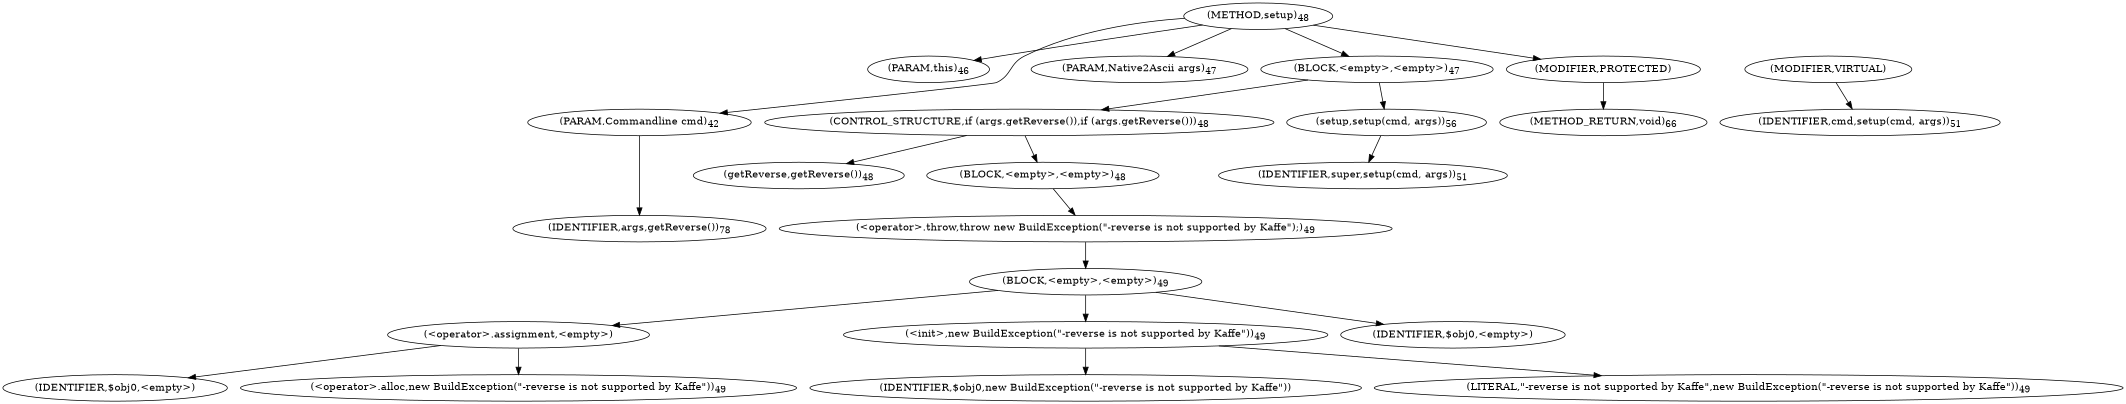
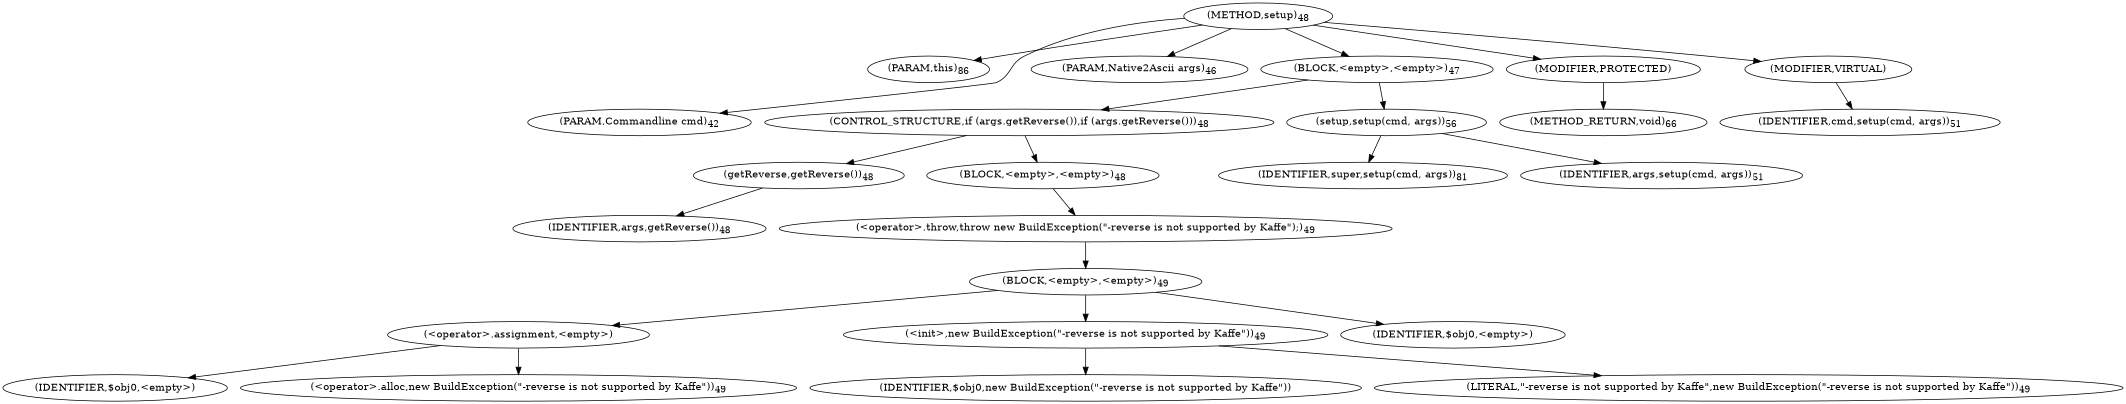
edge "(METHOD,setup)" -> "(MODIFIER,VIRTUAL)": added
node "(PARAM,this)": text "46" -> "86"
node "(PARAM,Native2Ascii args)": text "47" -> "46"
edge "(PARAM,Commandline cmd)" -> "(IDENTIFIER,args,getReverse())": now "(getReverse,getReverse())" -> "(IDENTIFIER,args,getReverse())"
node "(IDENTIFIER,super,setup(cmd, args))": text "51" -> "81"
node "(IDENTIFIER,args,setup(cmd, args))": added
node "(IDENTIFIER,args,getReverse())": text "78" -> "48"
